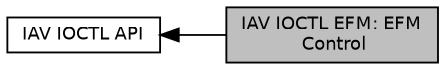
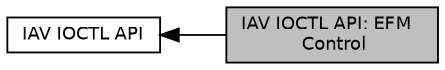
node "IAV IOCTL EFM: EFM Control": label "IAV IOCTL EFM: EFM Control" -> "IAV IOCTL API: EFM Control"
